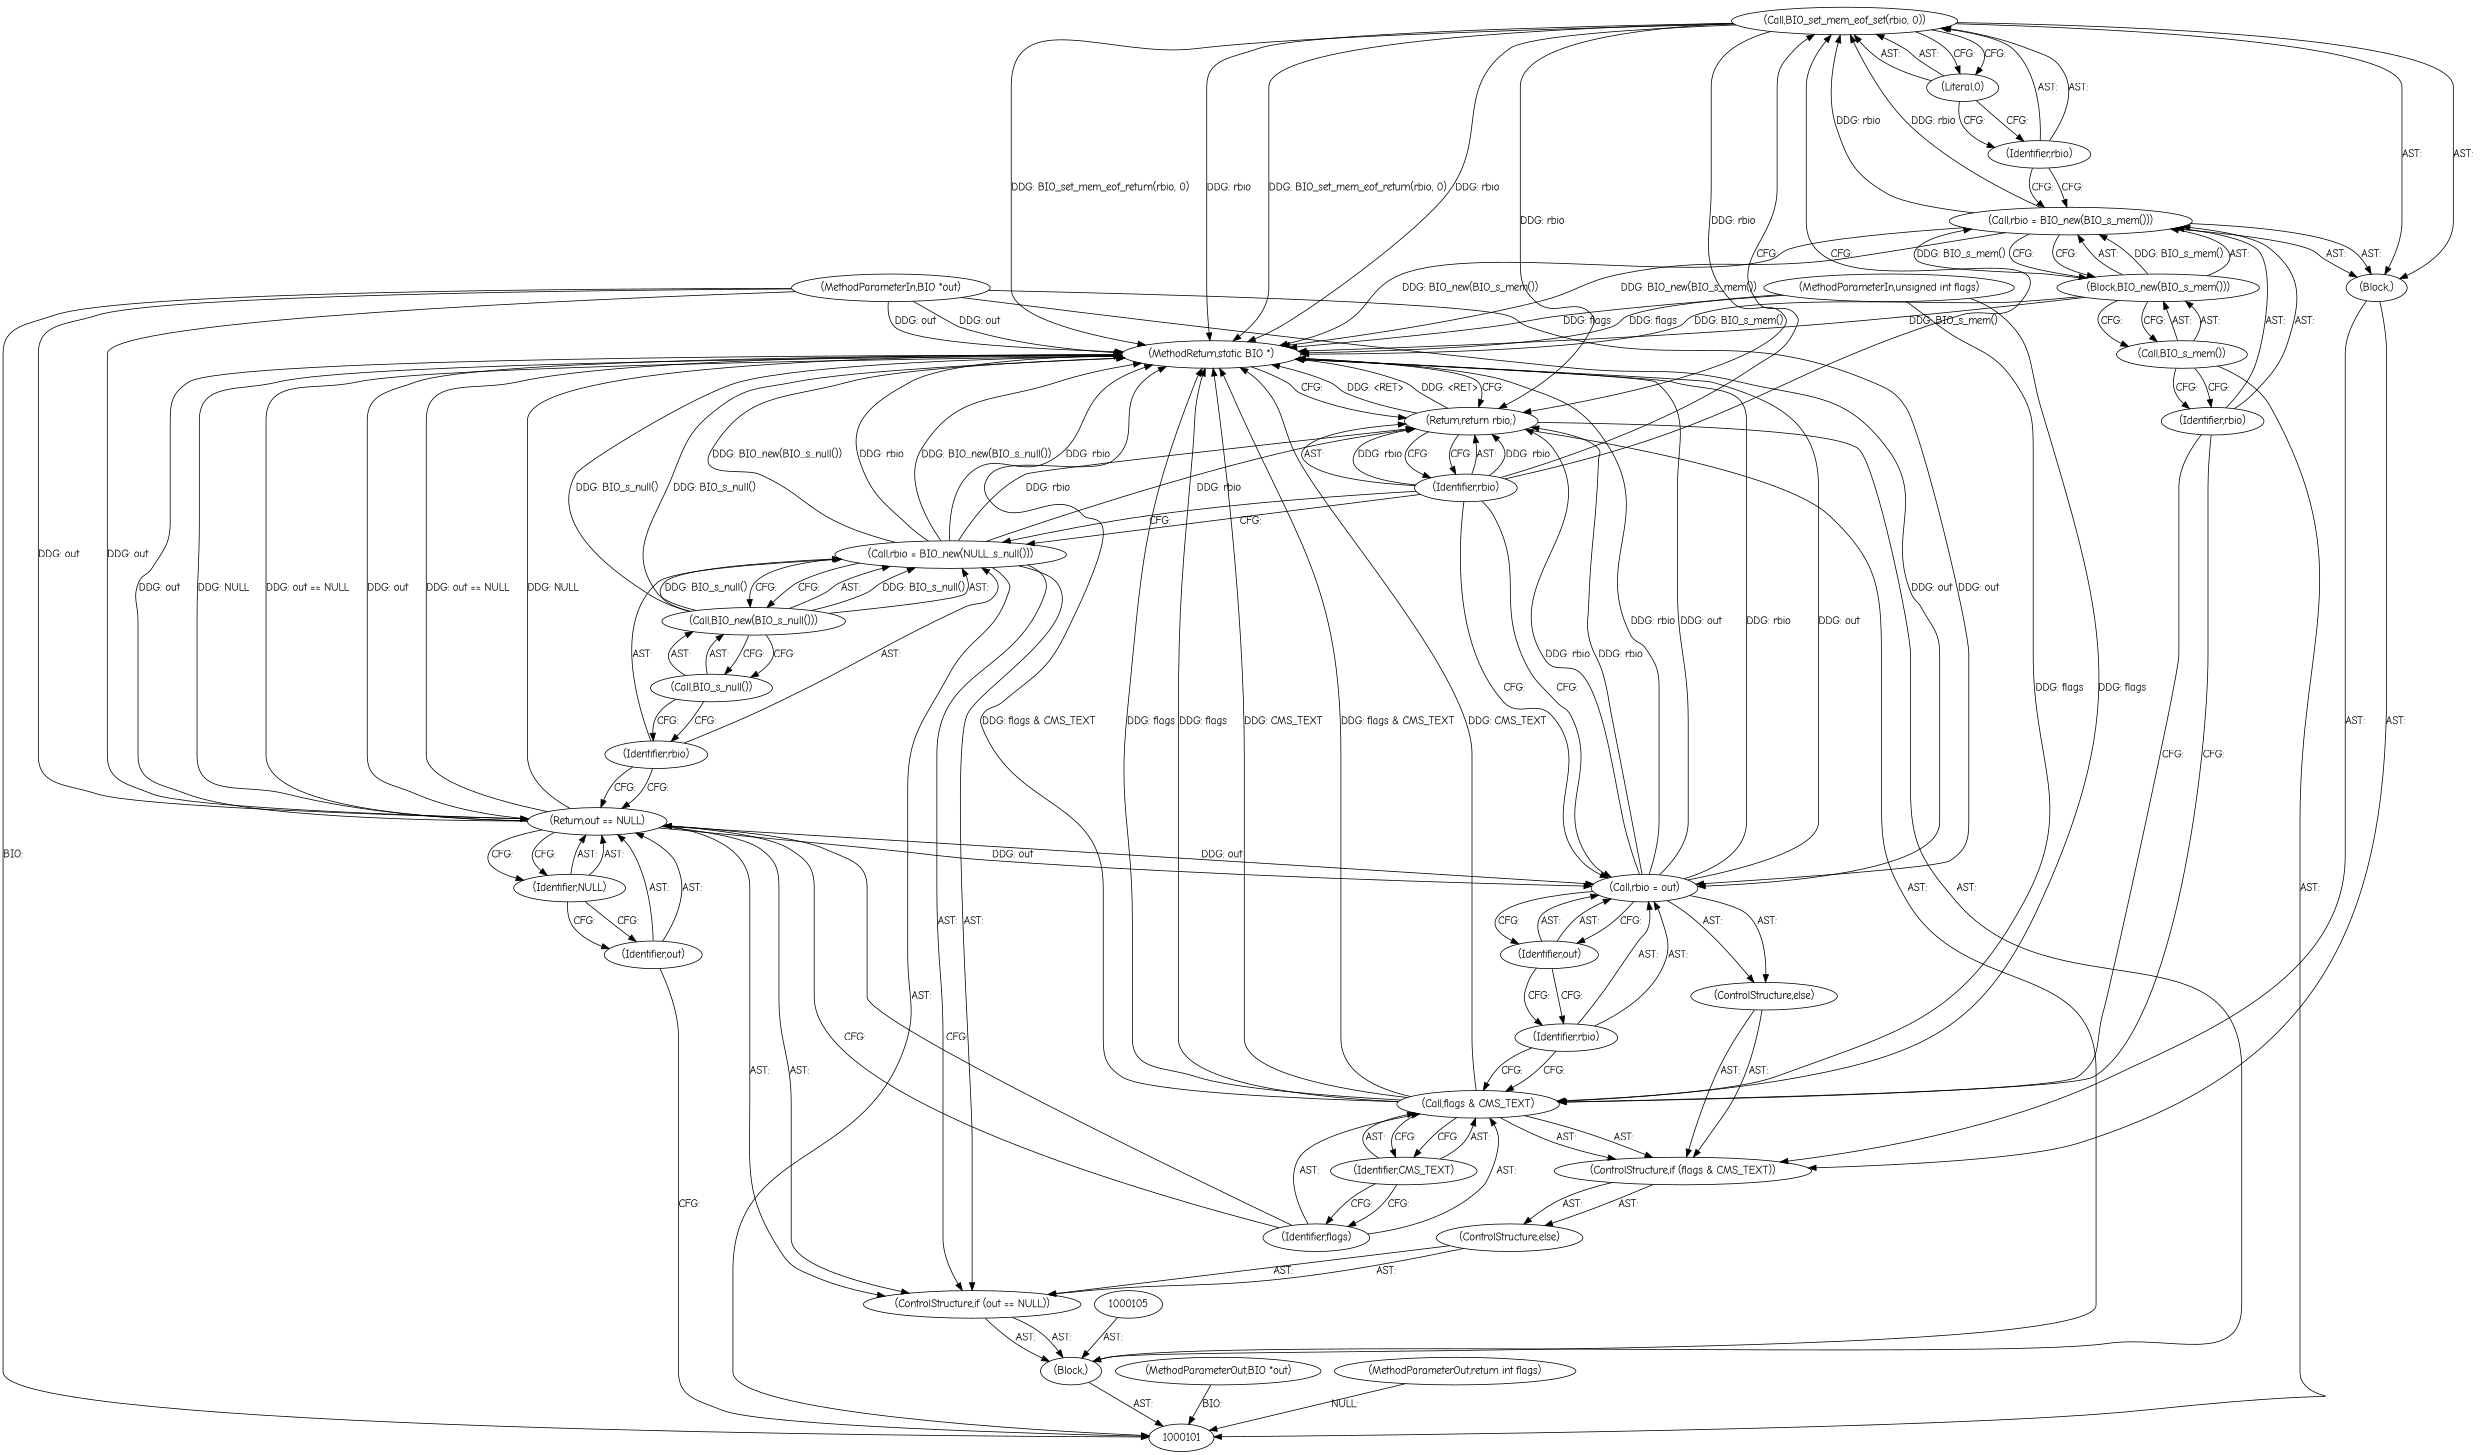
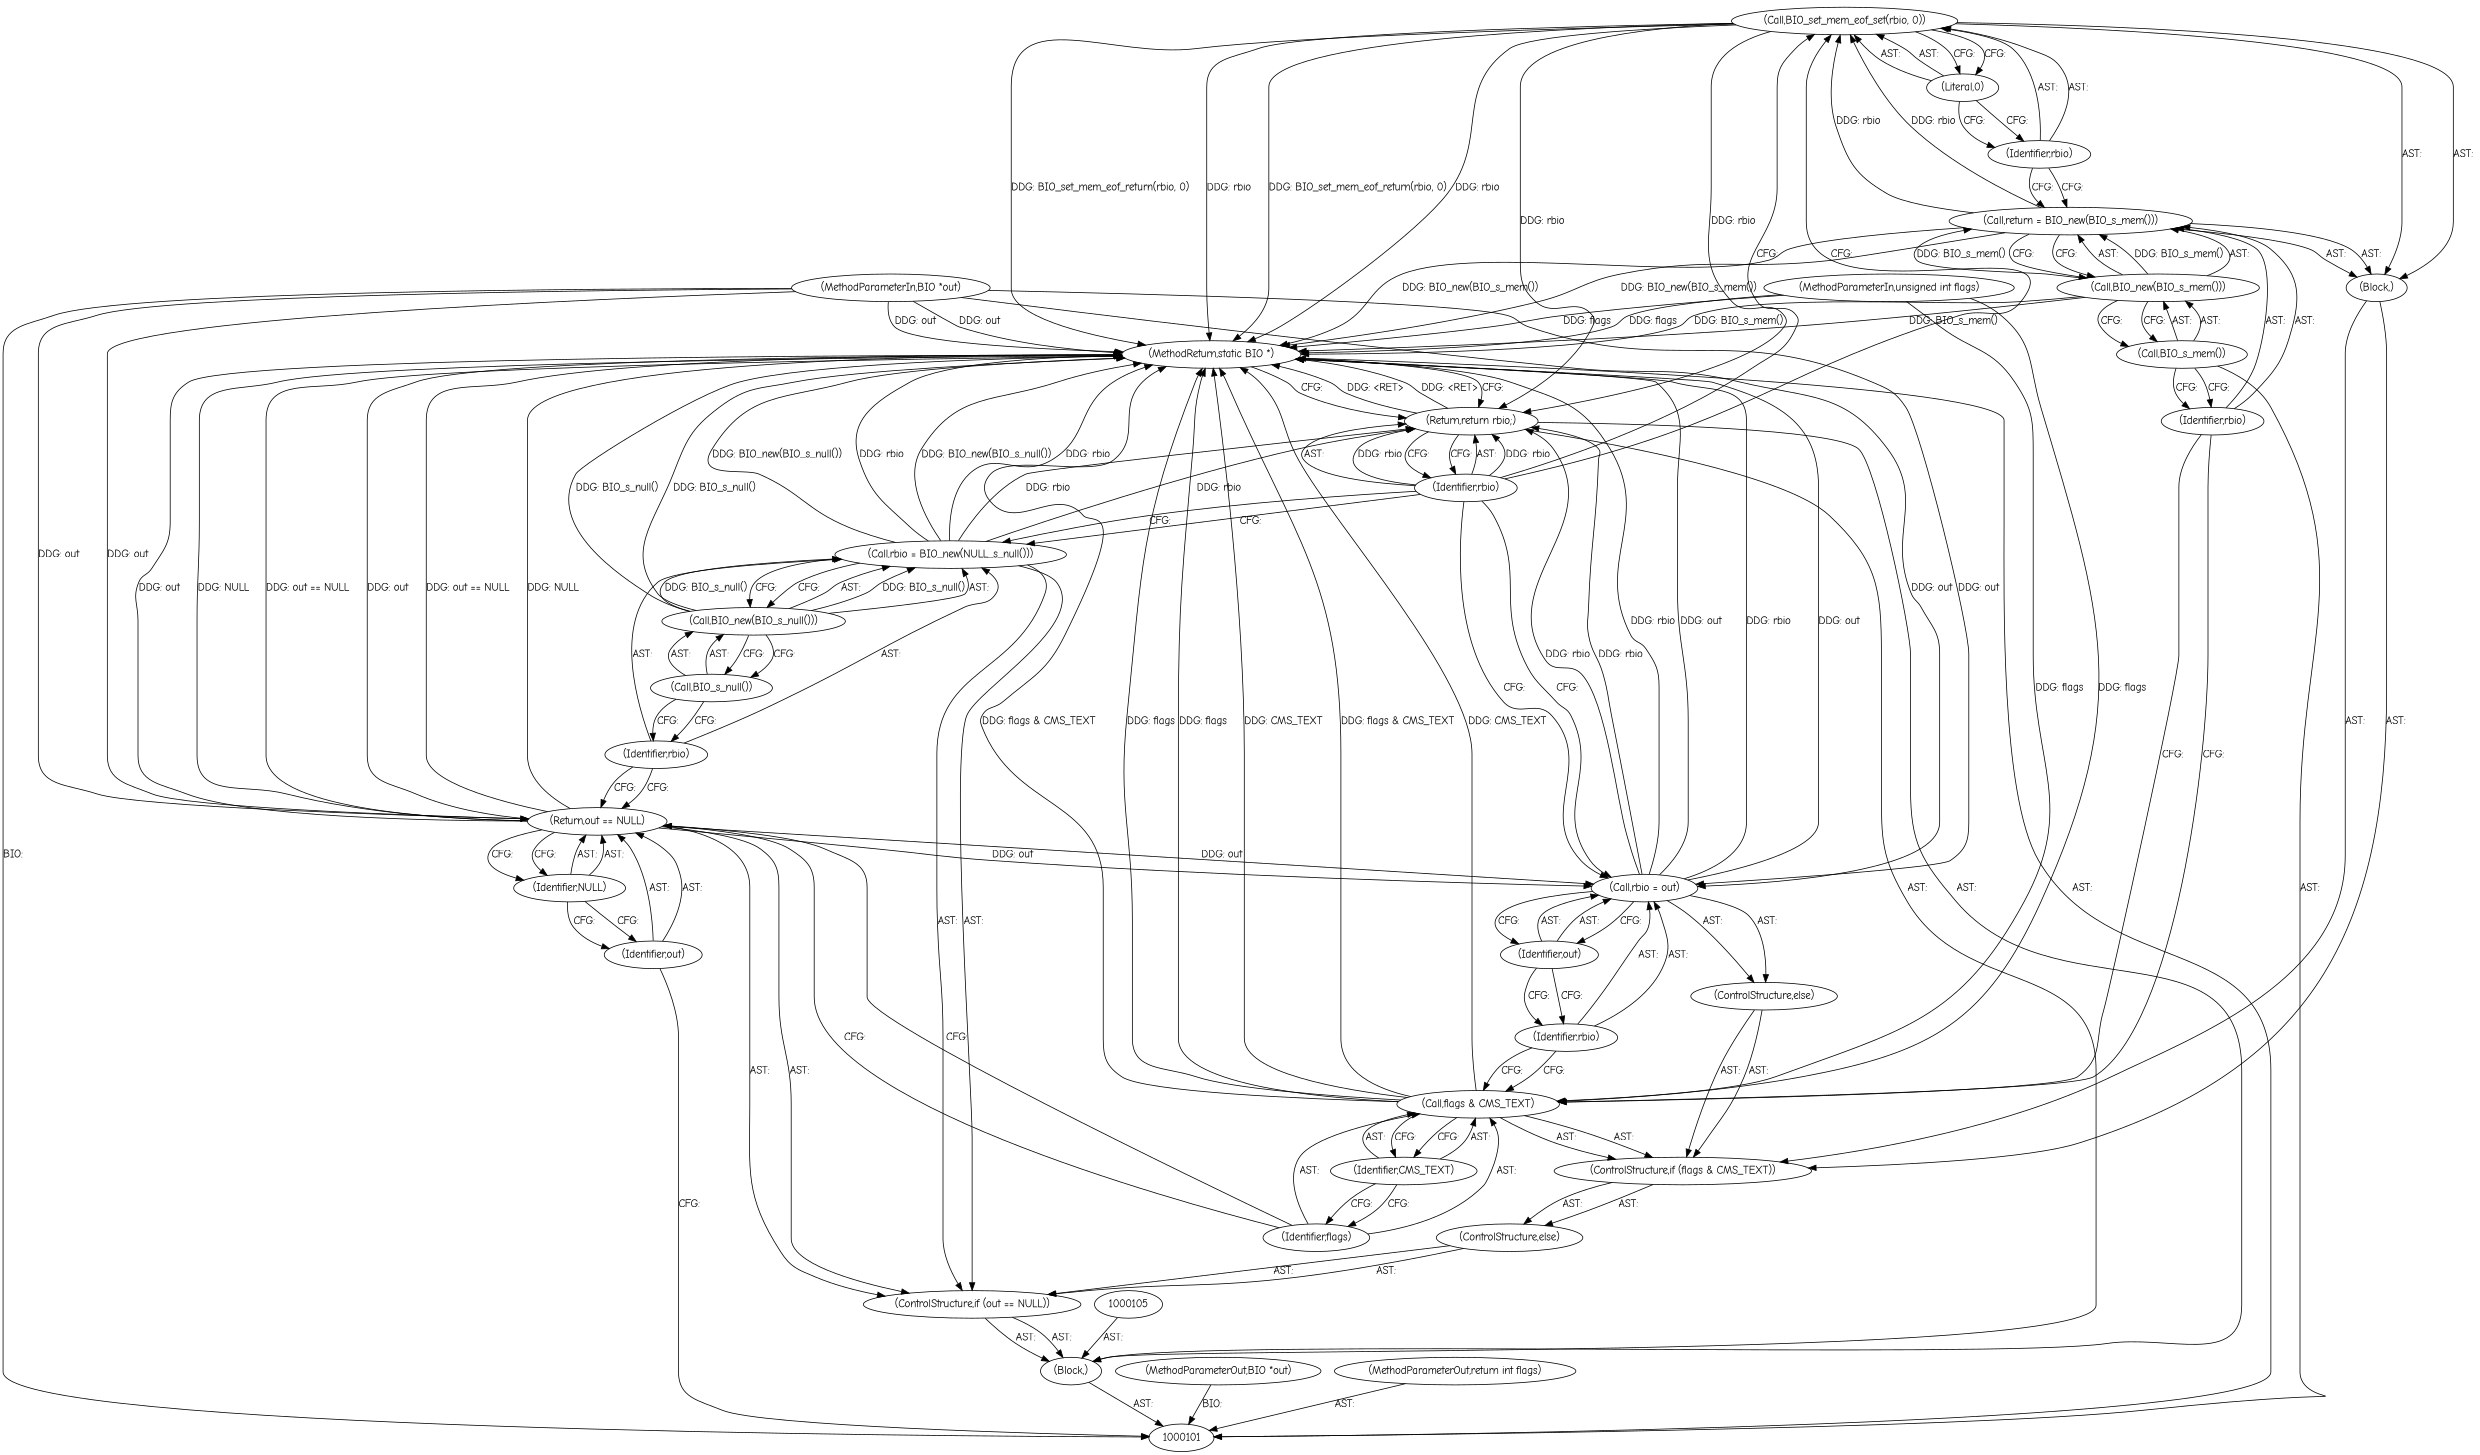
node "(Call,rbio = BIO_new(BIO_s_mem()))": label "(Call,rbio = BIO_new(BIO_s_mem()))" -> "(Call,return = BIO_new(BIO_s_mem()))"
node "(Block,BIO_new(BIO_s_mem()))": label "(Block,BIO_new(BIO_s_mem()))" -> "(Call,BIO_new(BIO_s_mem()))"
edge "(Call,rbio = BIO_new(NULL_s_null()))" -> "1000101": now "(MethodReturn,static BIO *)" -> "1000101"
edge "(MethodParameterOut,return int flags)" -> "1000101": label "NULL: " -> "AST: "
